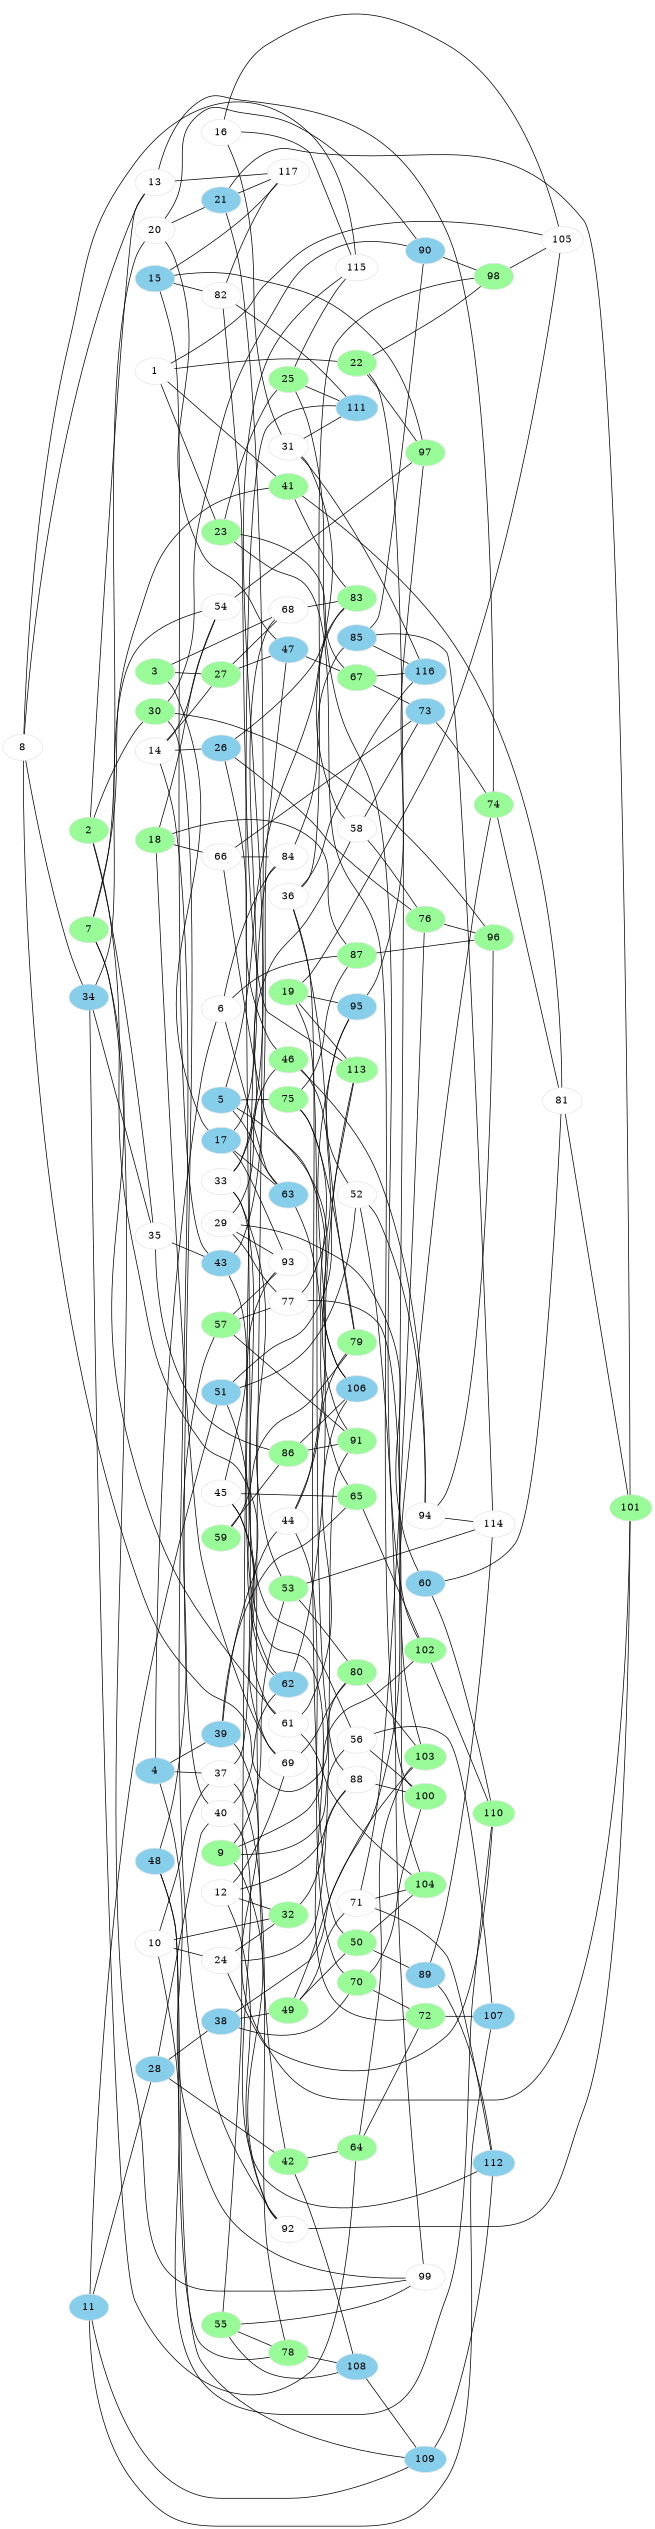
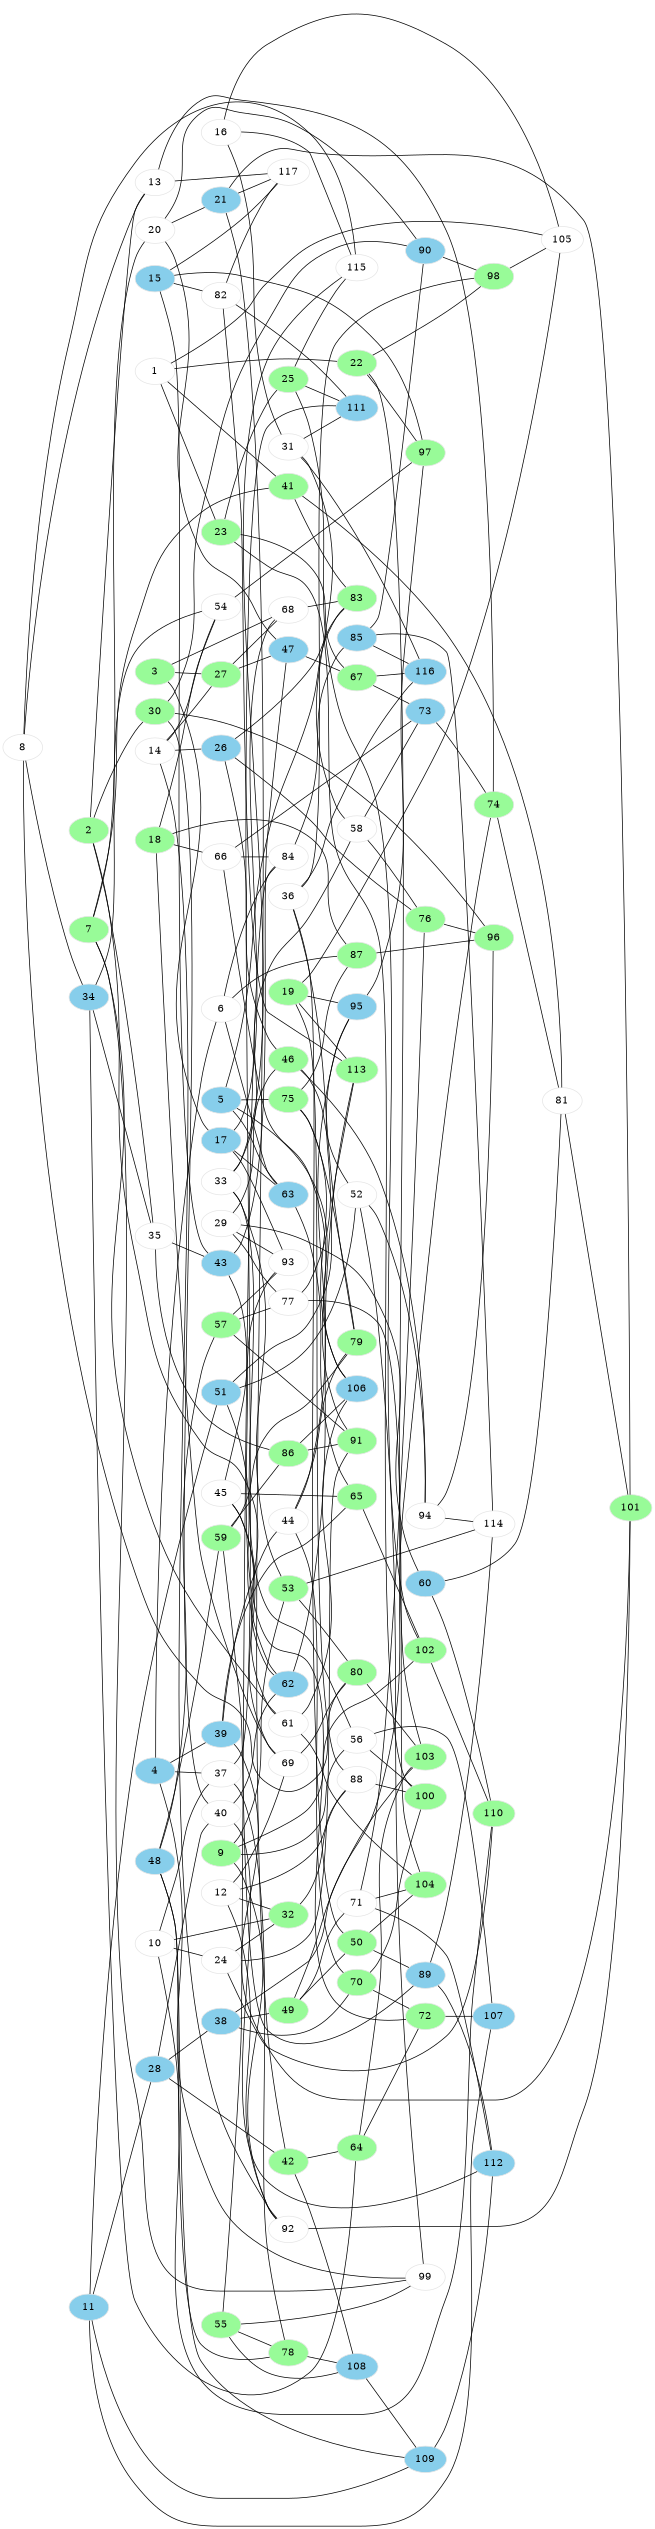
edge "59" -- "48": added
edge "59" -- "89": added
